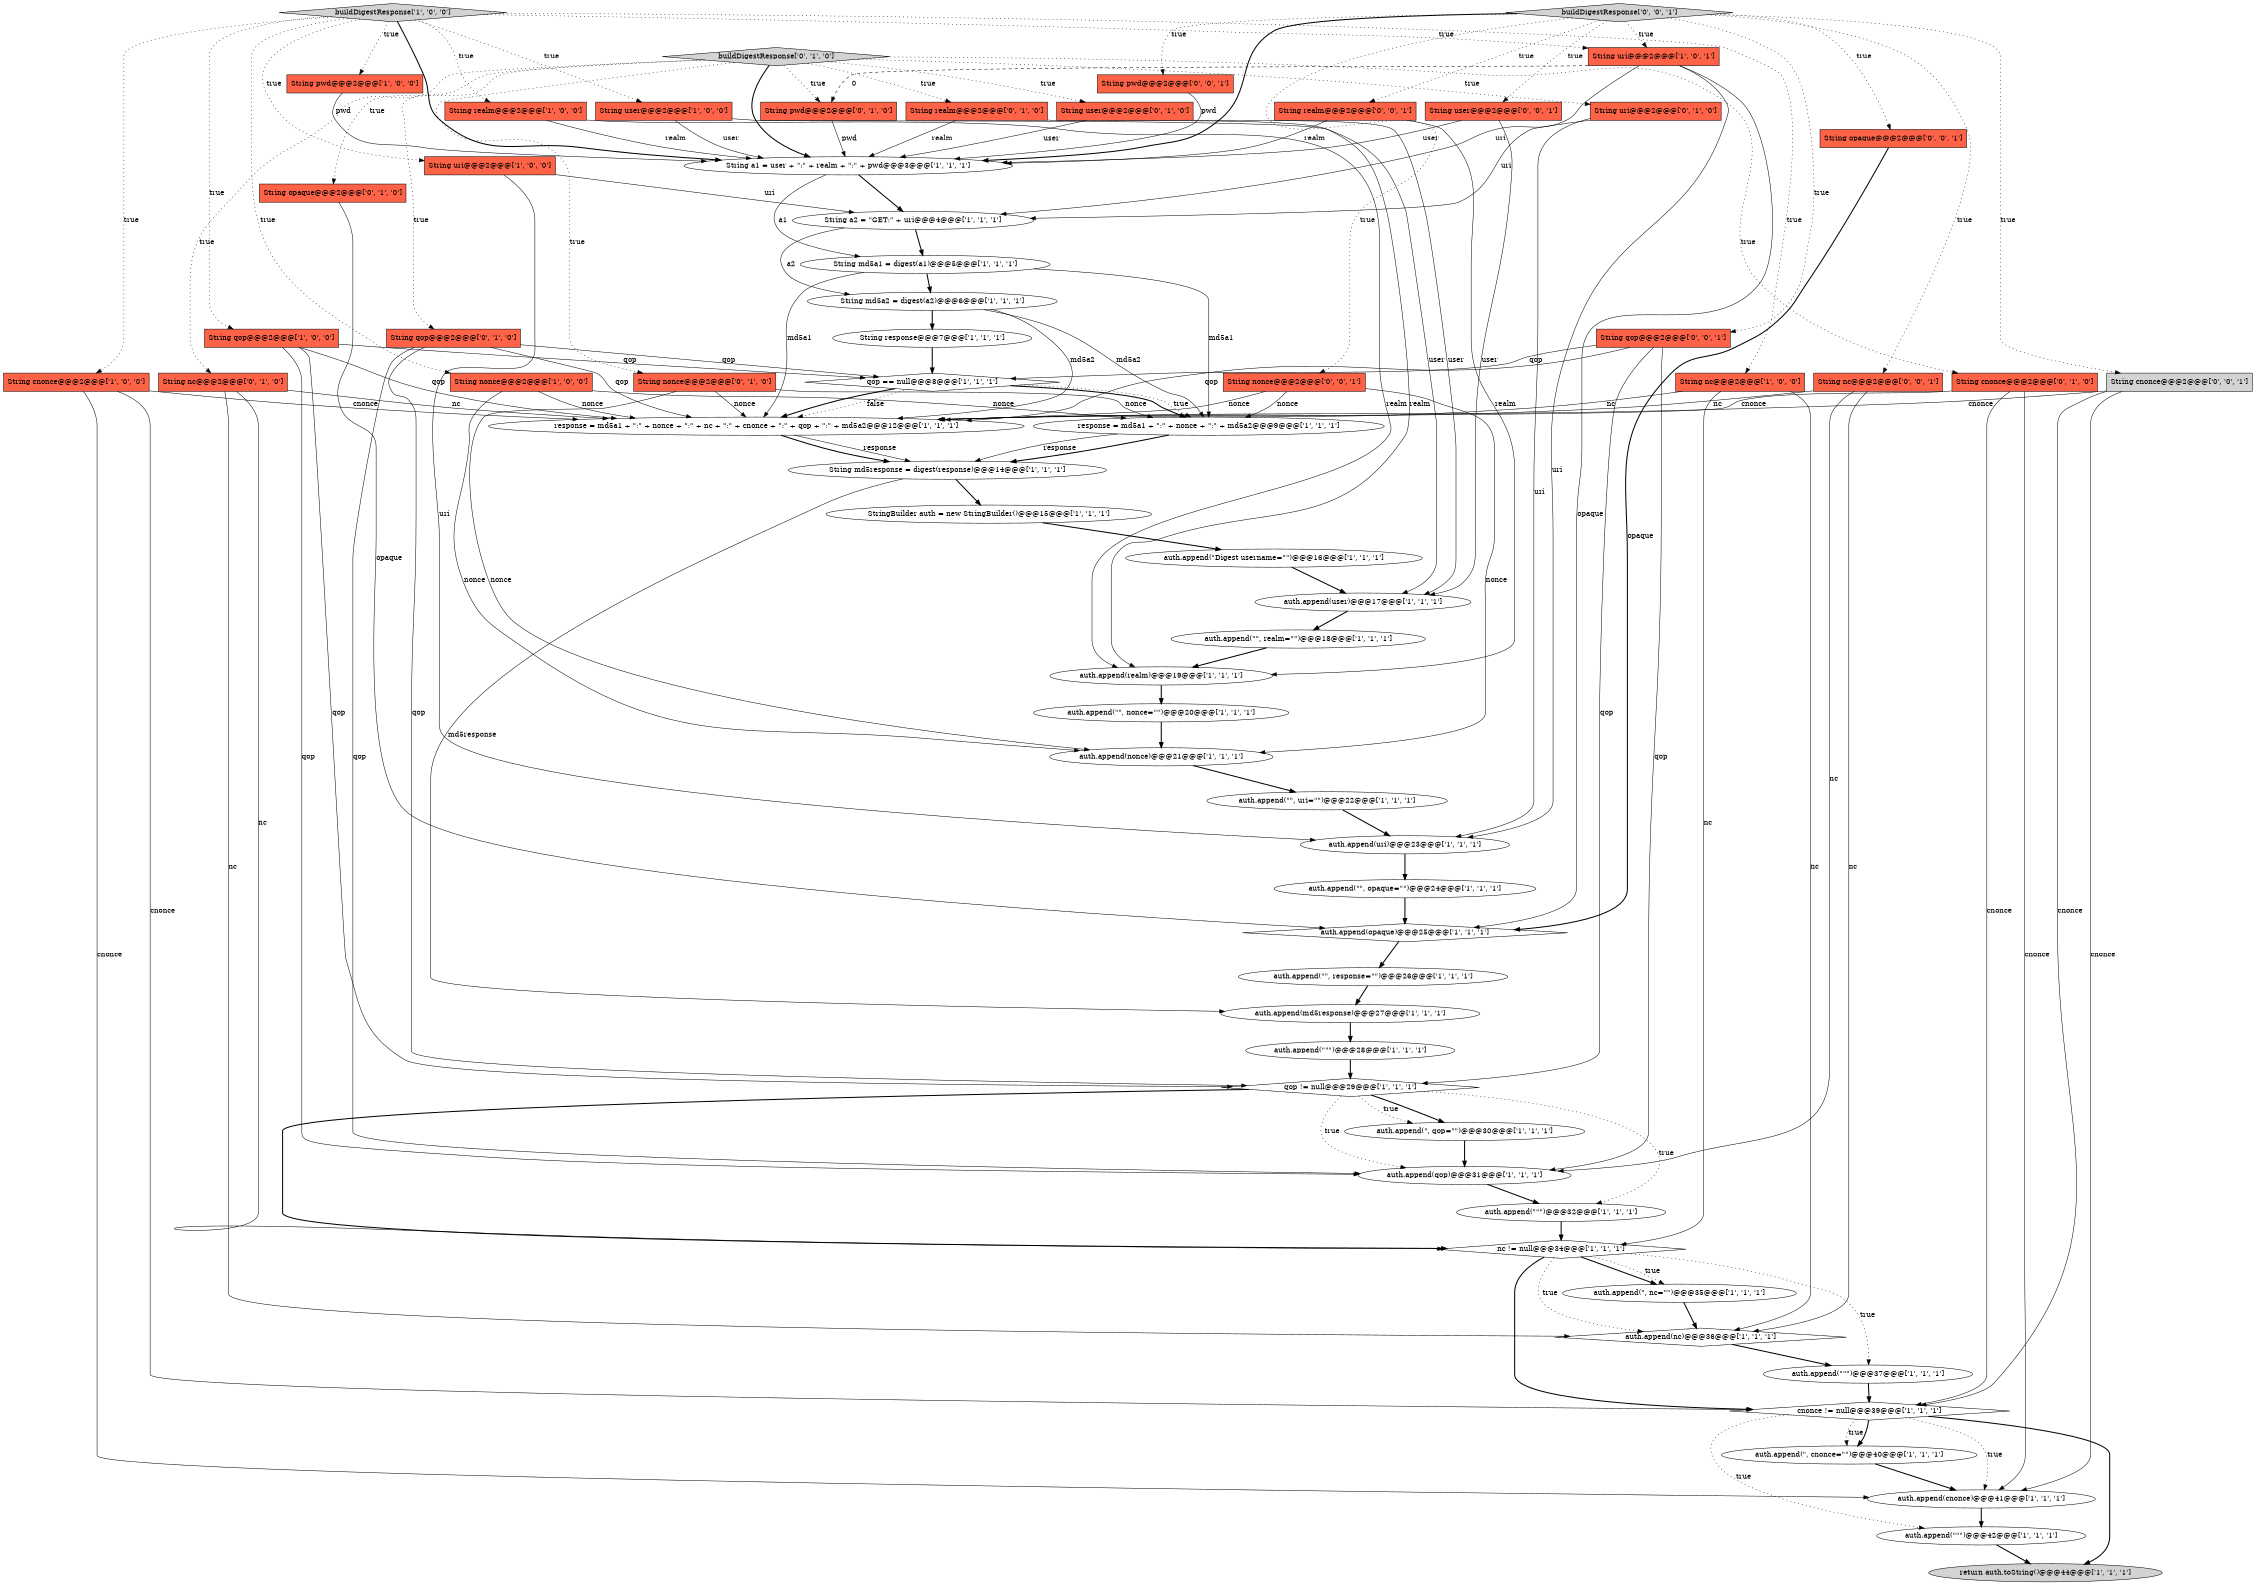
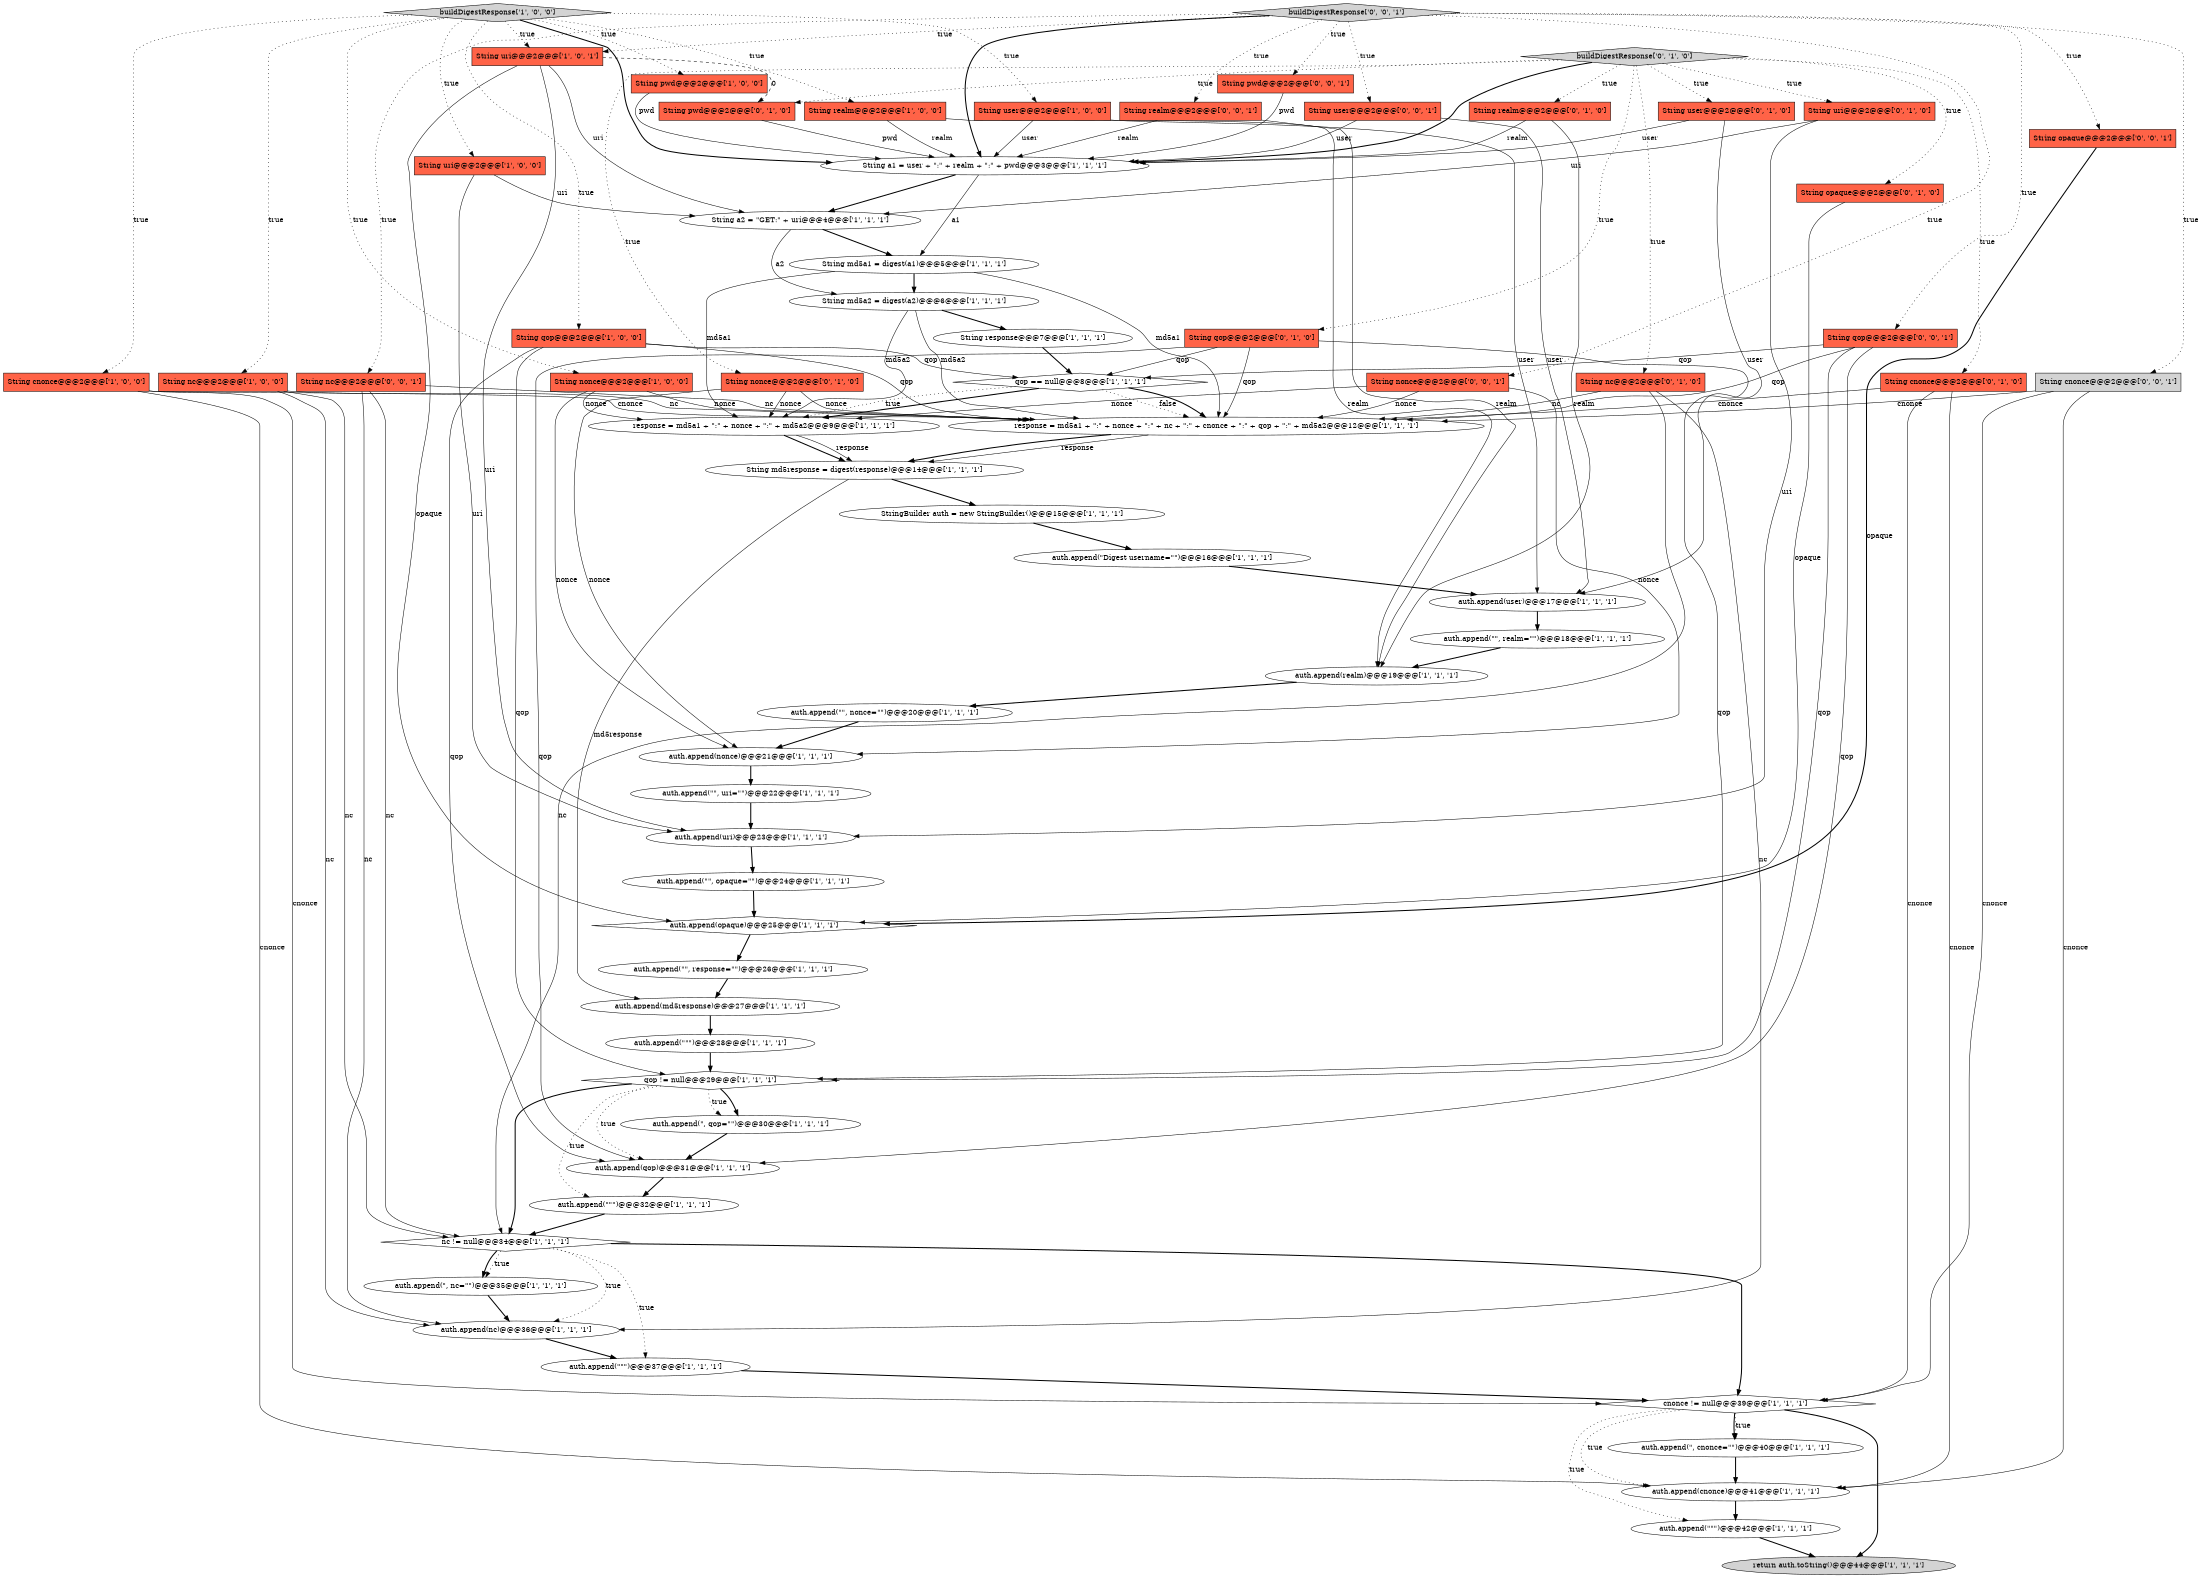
edge "String nc@@@2@@@['0', '0', '1']" -> "auth.append(qop)@@@31@@@['1', '1', '1']": now "String nc@@@2@@@['0', '0', '1']" -> "nc != null@@@34@@@['1', '1', '1']"
node "auth.append(nc)@@@36@@@['1', '1', '1']": shape diamond -> ellipse
